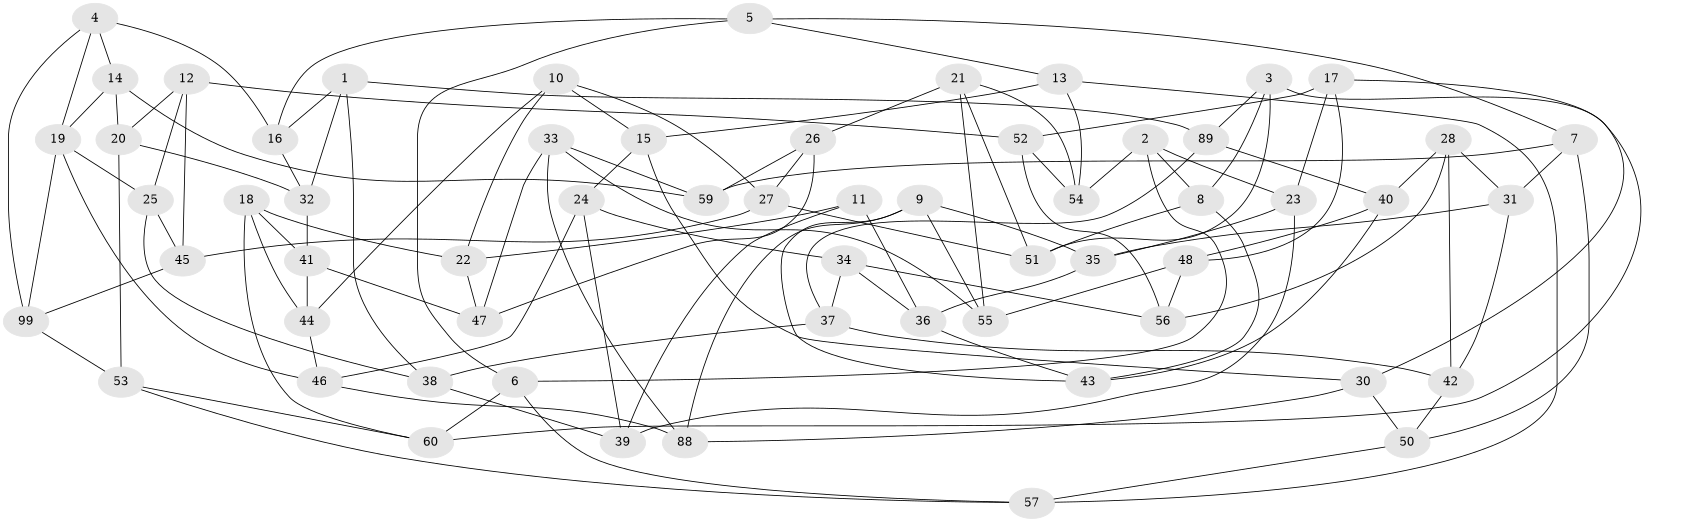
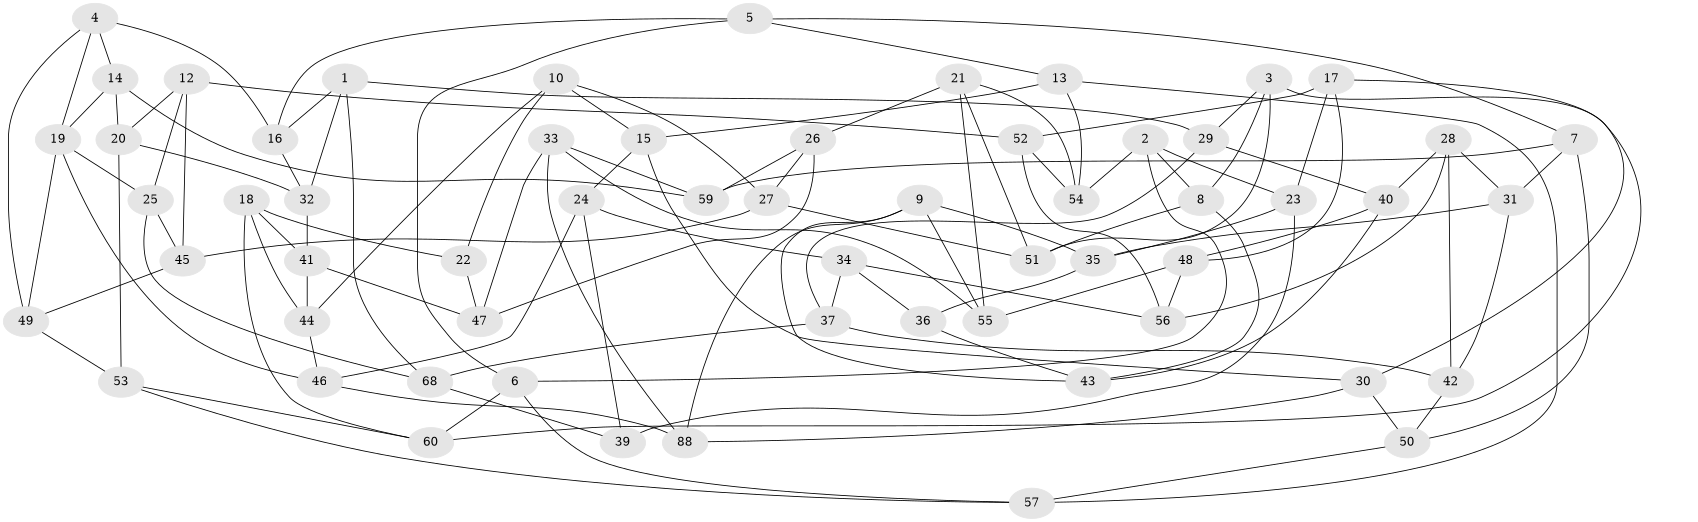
node "89": label "89" -> "29"
node "11": removed
node "99": label "99" -> "49"
node "38": label "38" -> "68"
